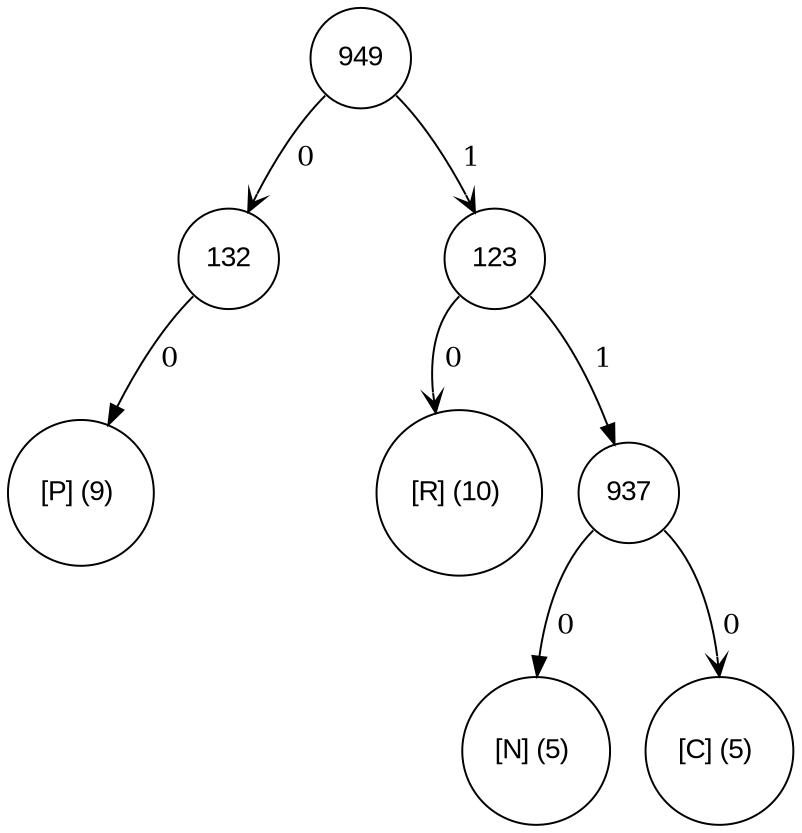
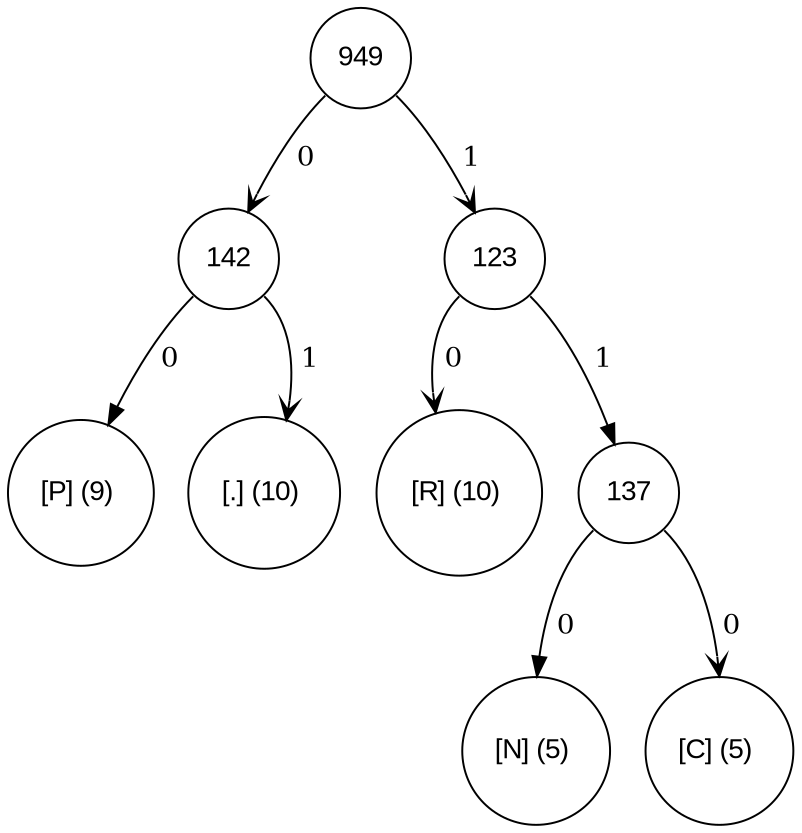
node "132": label "132" -> "142"
node "[.] (10)": added
node "937": label "937" -> "137"
